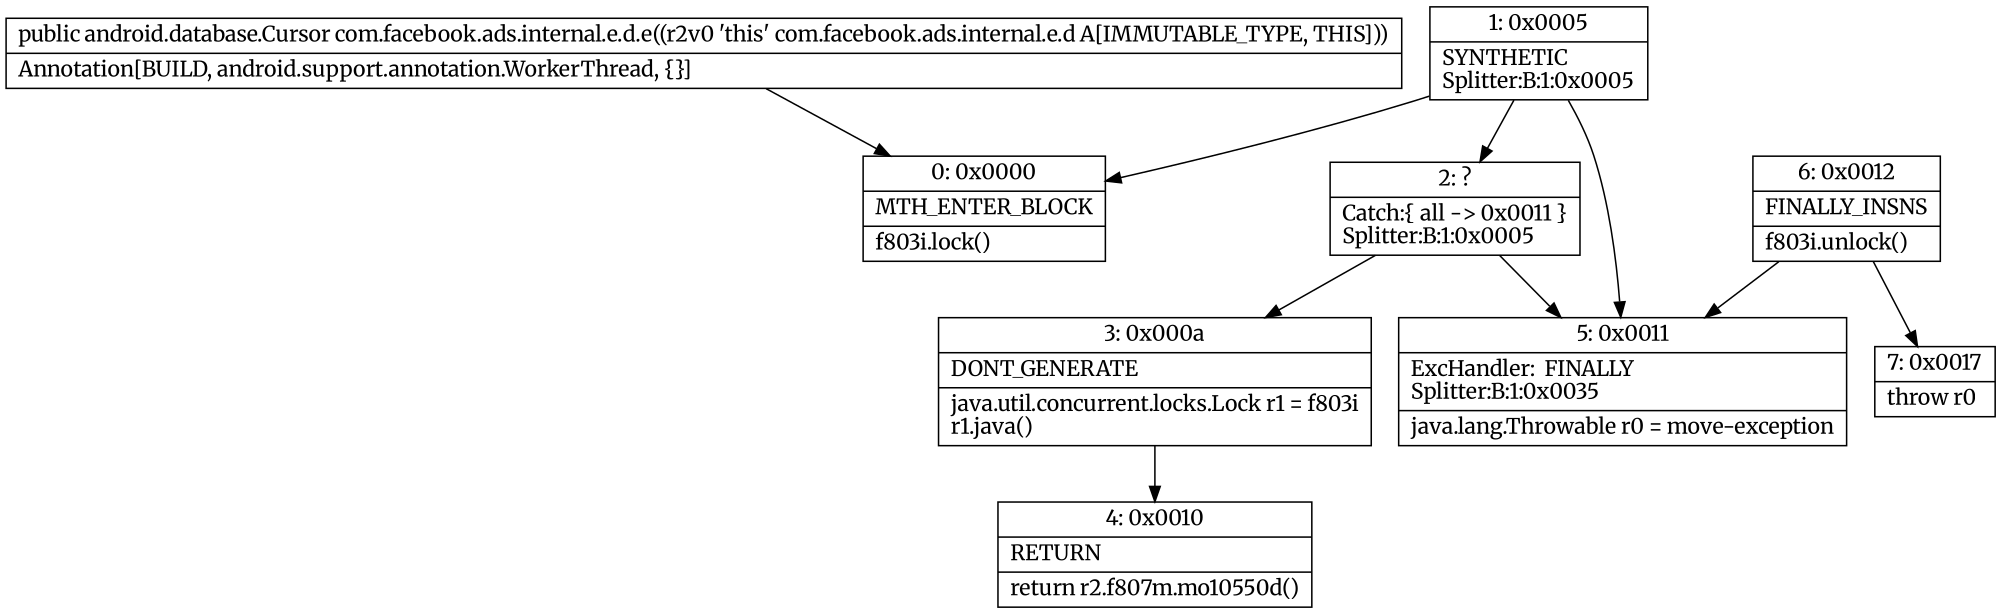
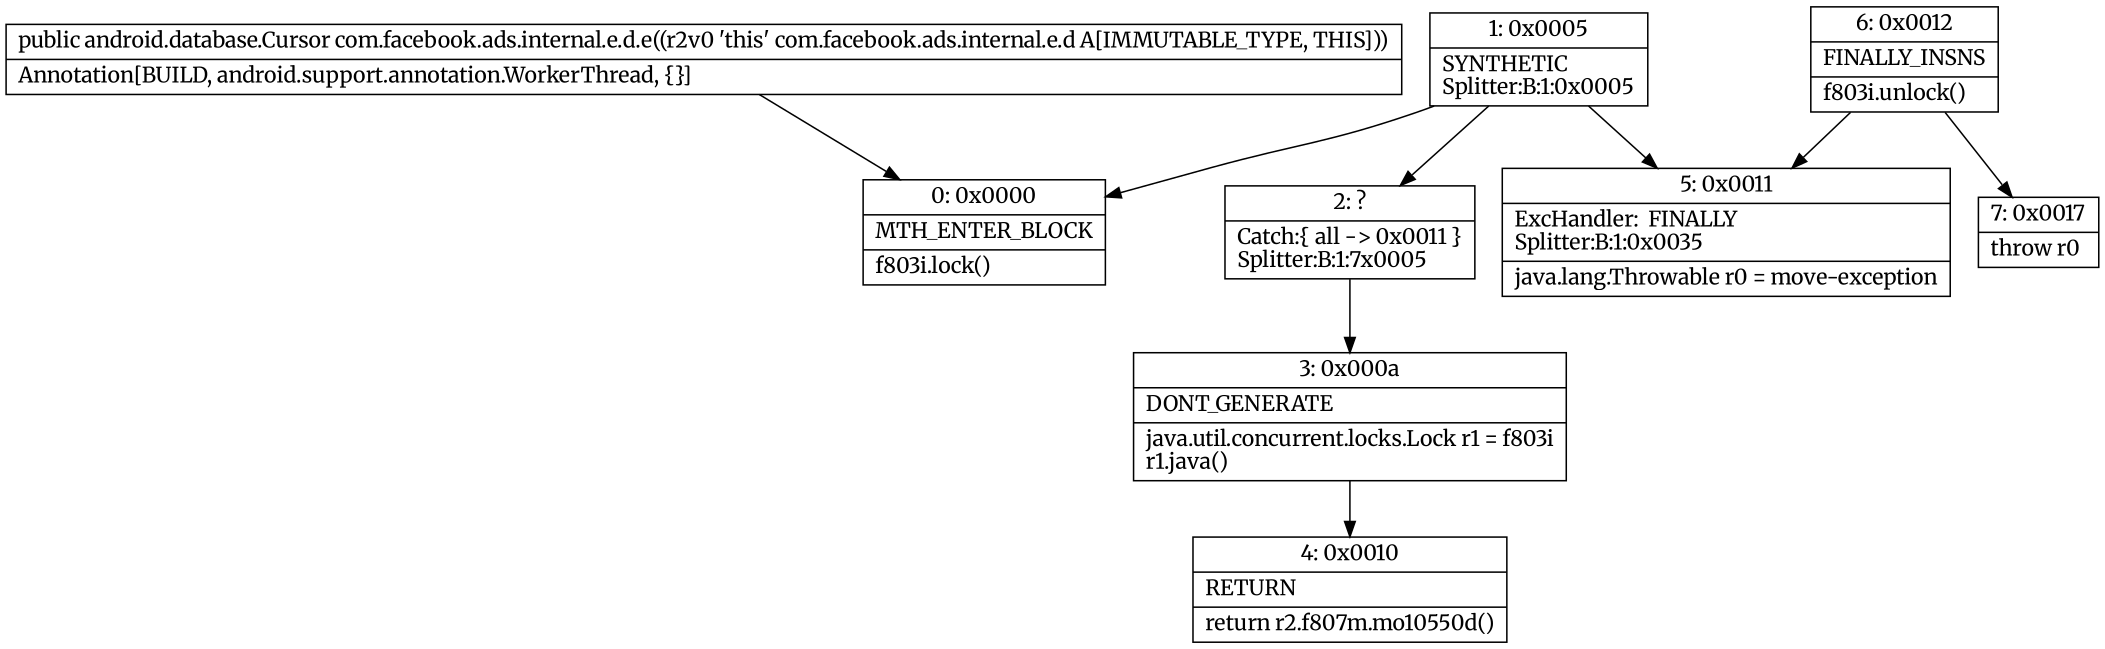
node "2: ?": text "Splitter:B:1:0x0005" -> "Splitter:B:1:7x0005"
edge "2: ?" -> "5: 0x0011": removed
